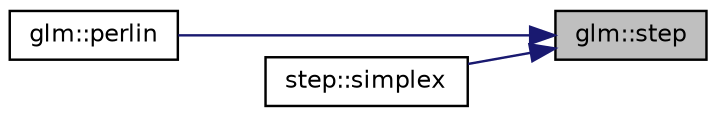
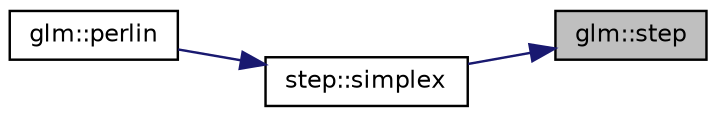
edge "glm::perlin" -> "glm::step": now "glm::perlin" -> "step::simplex"
